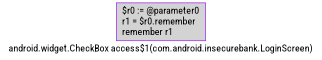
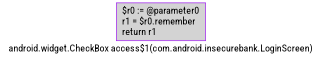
node "$r0 := @parameter0 r1 = $r0.remember remember r1": label "$r0 := @parameter0 r1 = $r0.remember remember r1" -> "$r0 := @parameter0 r1 = $r0.remember return r1"
